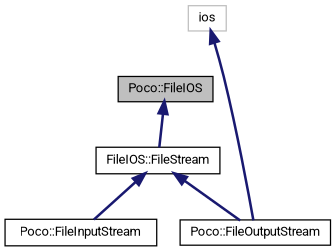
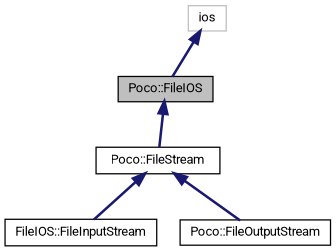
edge "Poco::FileOutputStream" -> "ios": now "Poco::FileIOS" -> "ios"
node "FileIOS::FileStream": label "FileIOS::FileStream" -> "Poco::FileStream"
node "Poco::FileInputStream": label "Poco::FileInputStream" -> "FileIOS::FileInputStream"
